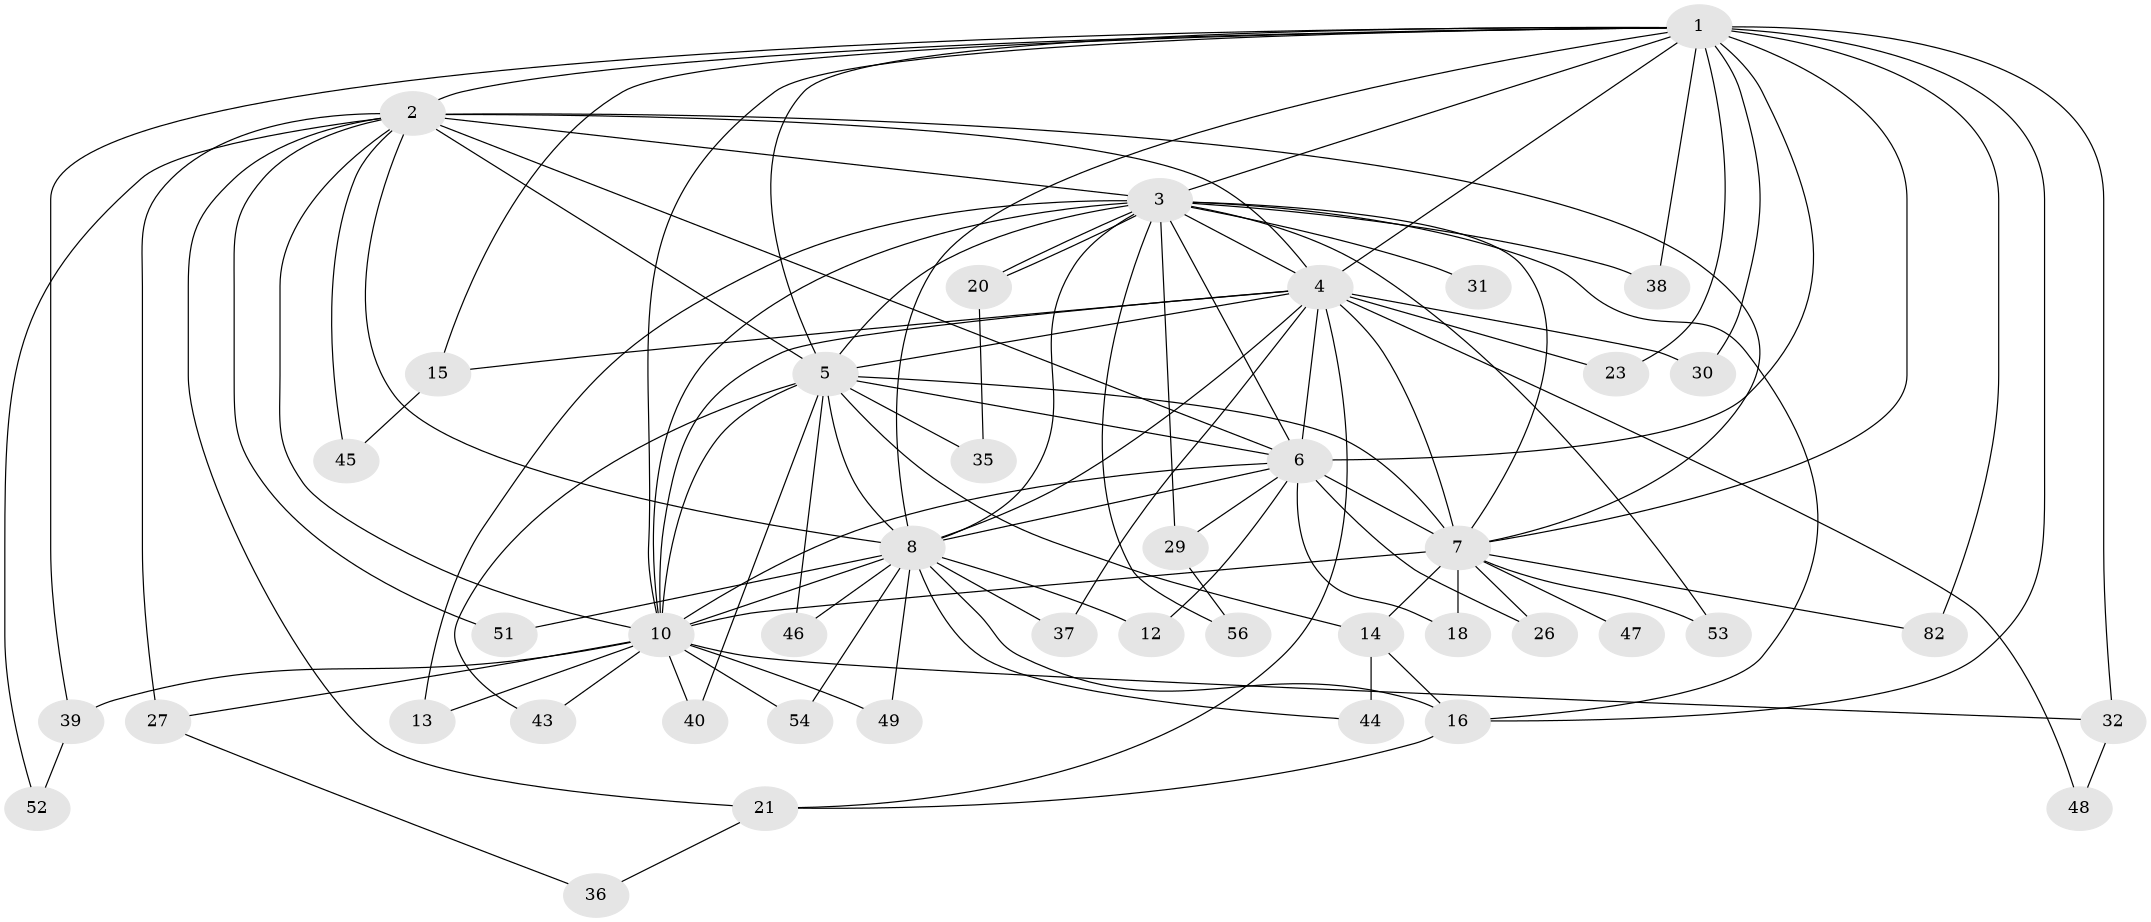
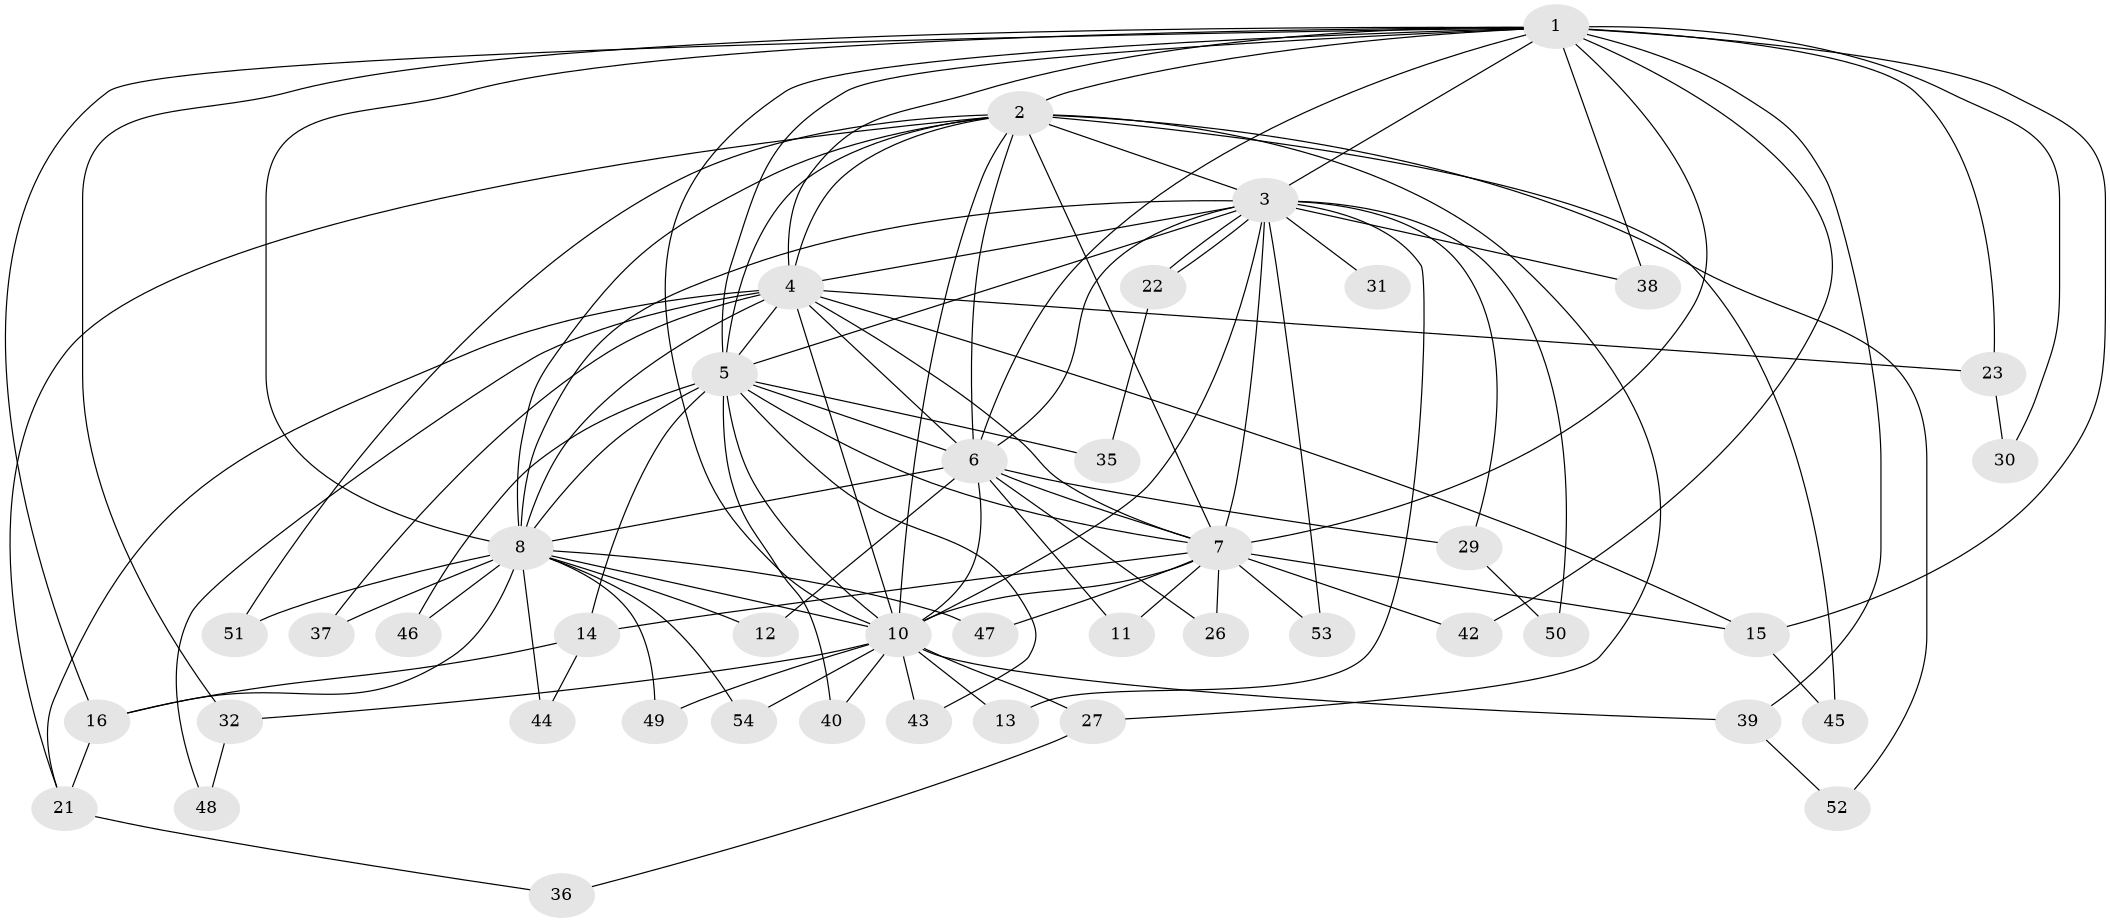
node "20": label "20" -> "22"
edge "4" -- "30": now "23" -- "30"
edge "3" -- "16": removed
edge "8" -- "47": added
edge "7" -- "15": added
node "56": label "56" -> "50"
node "18": label "18" -> "11"
node "82": label "82" -> "42"
